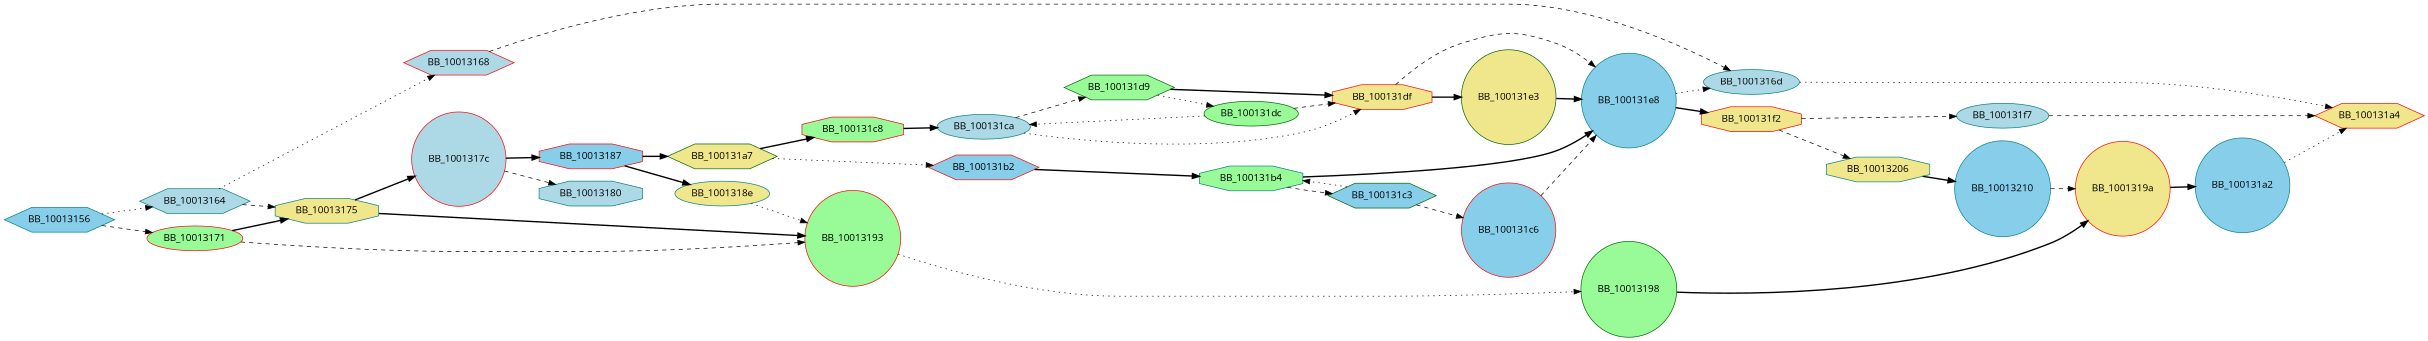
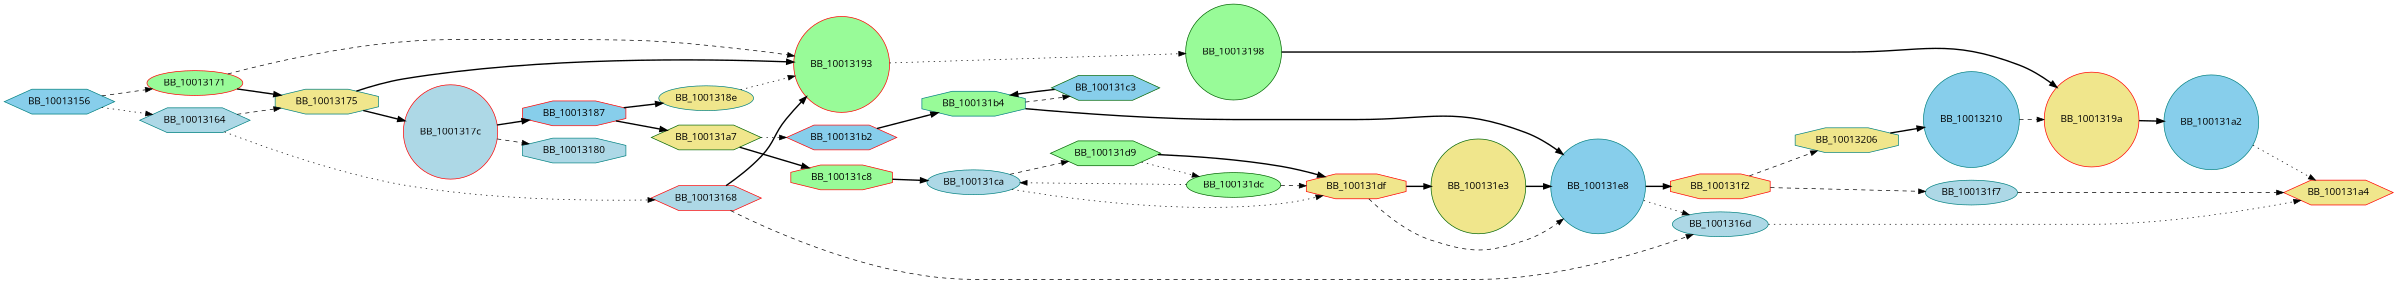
edge "BB_10013168" -> "BB_10013193": added
edge "BB_100131c3" -> "BB_100131b4": style dotted -> bold
node "BB_100131c6": removed
